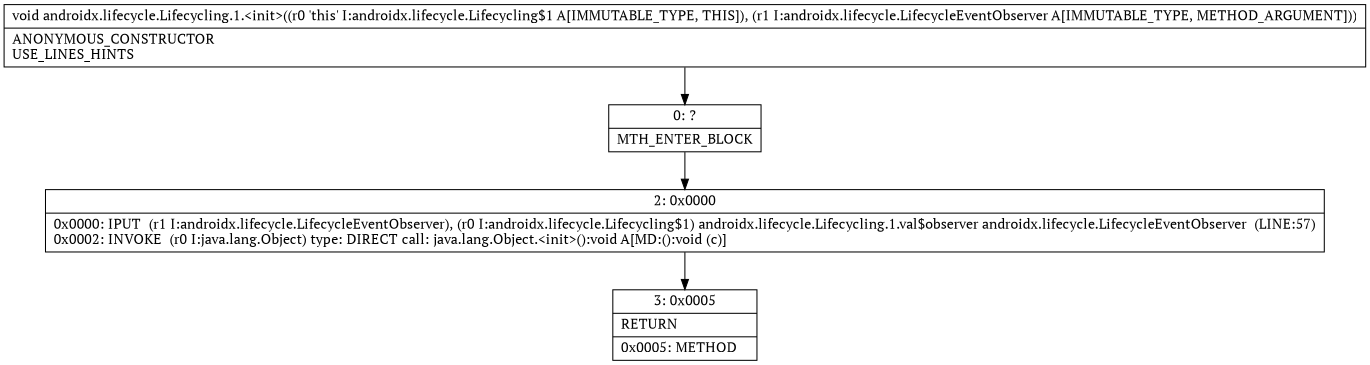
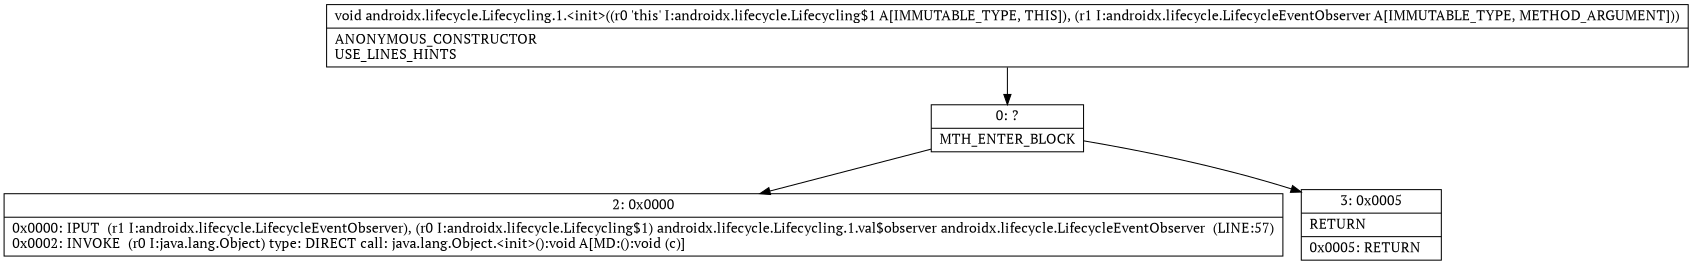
edge "2: 0x0000" -> "3: 0x0005": now "0: ?" -> "3: 0x0005"
node "3: 0x0005": text "0x0005: METHOD" -> "0x0005: RETURN"
